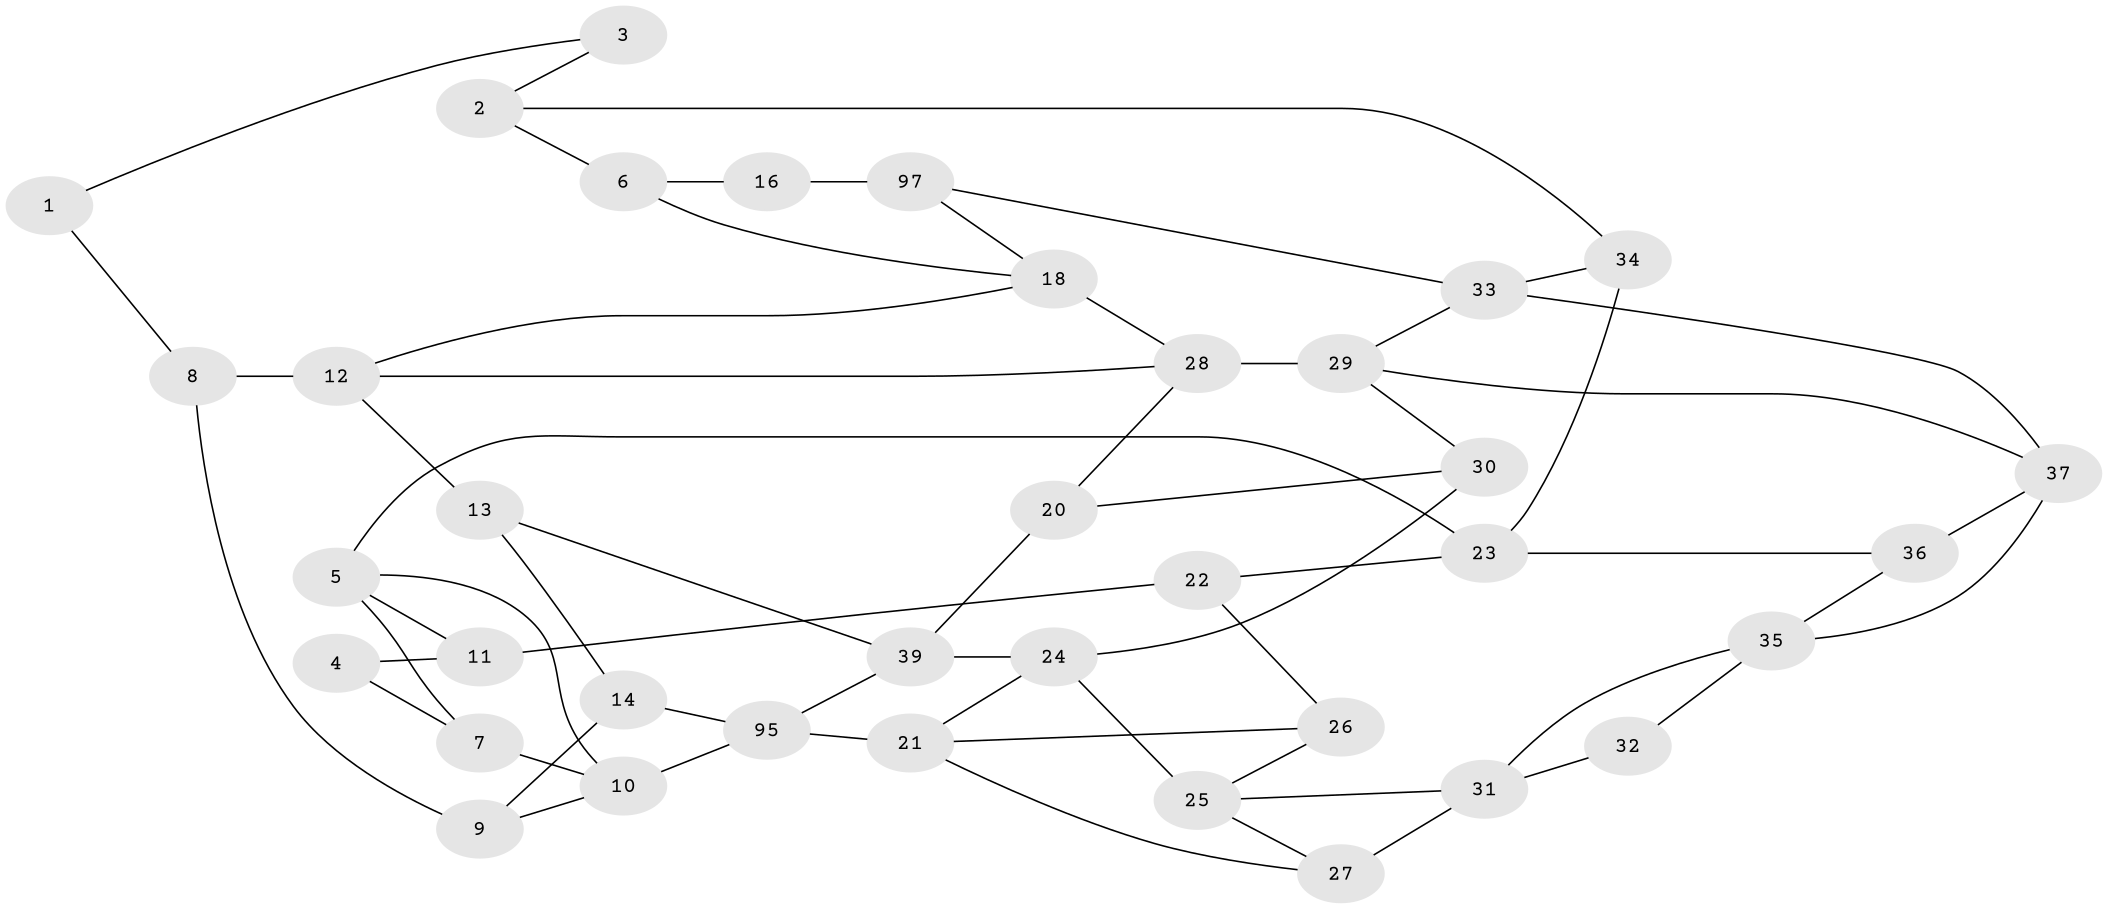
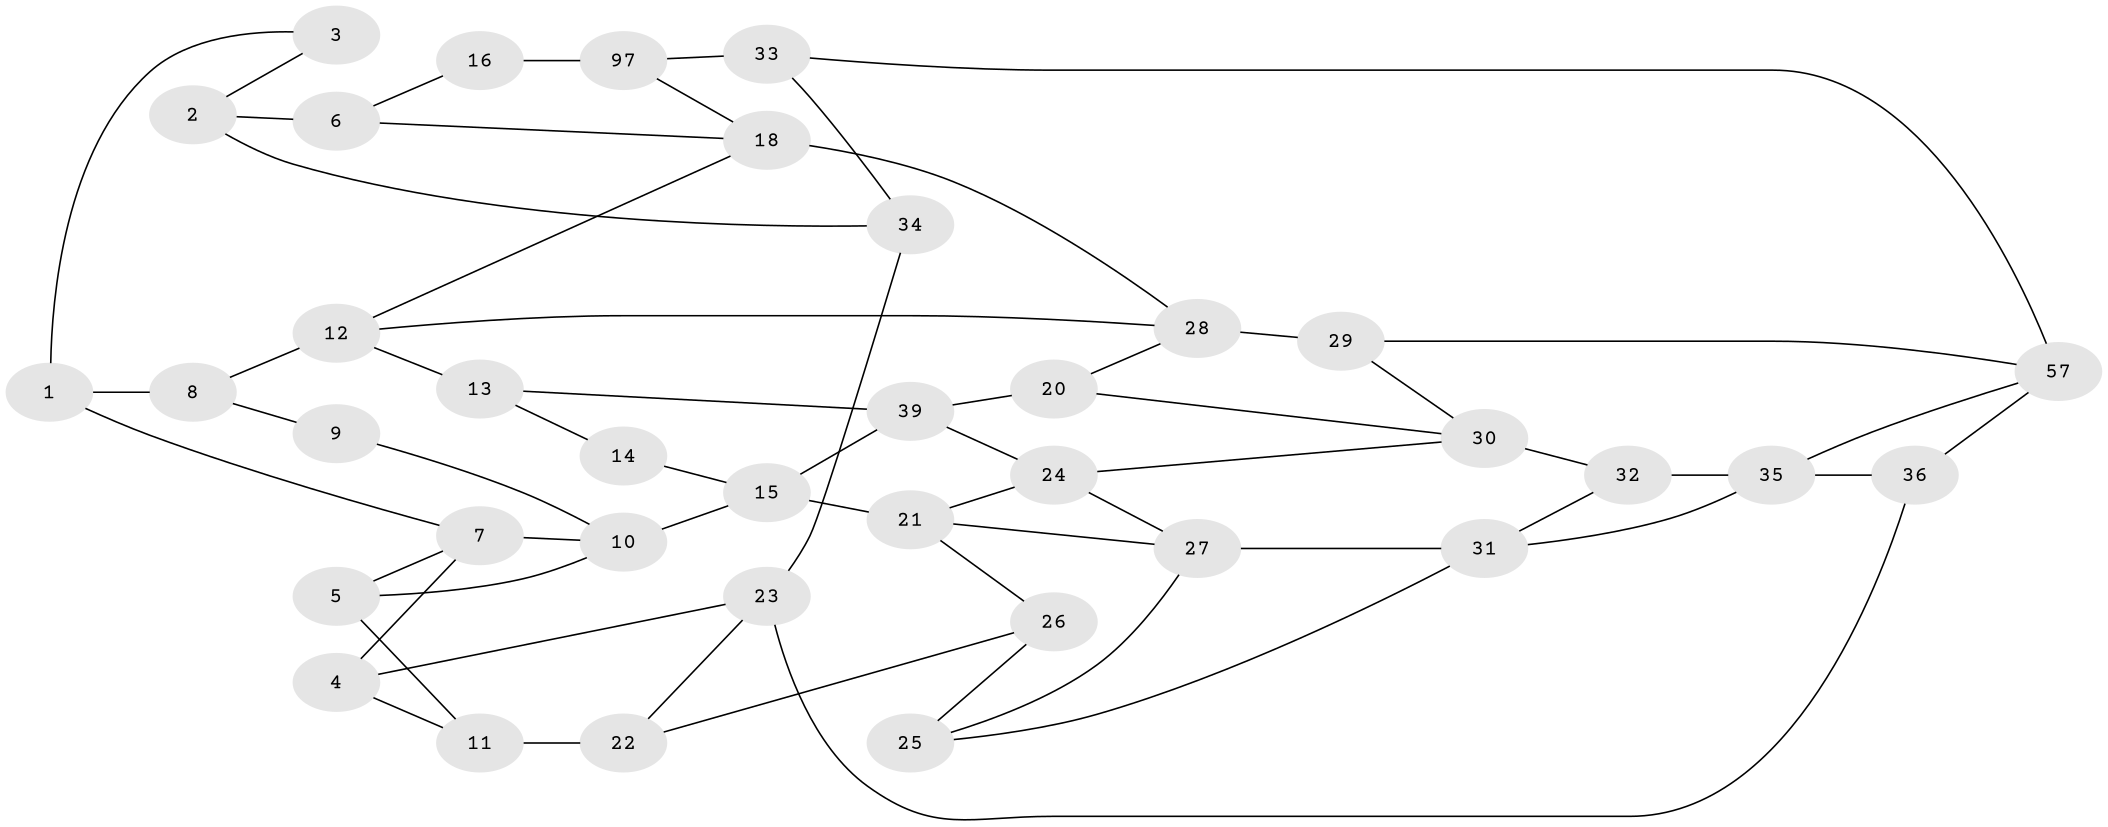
edge "33" -- "29": removed
edge "23" -- "5": now "23" -- "4"
edge "30" -- "32": added
edge "1" -- "7": added
node "37": label "37" -> "57"
edge "24" -- "25": now "24" -- "27"
node "95": label "95" -> "15"
edge "14" -- "9": removed
